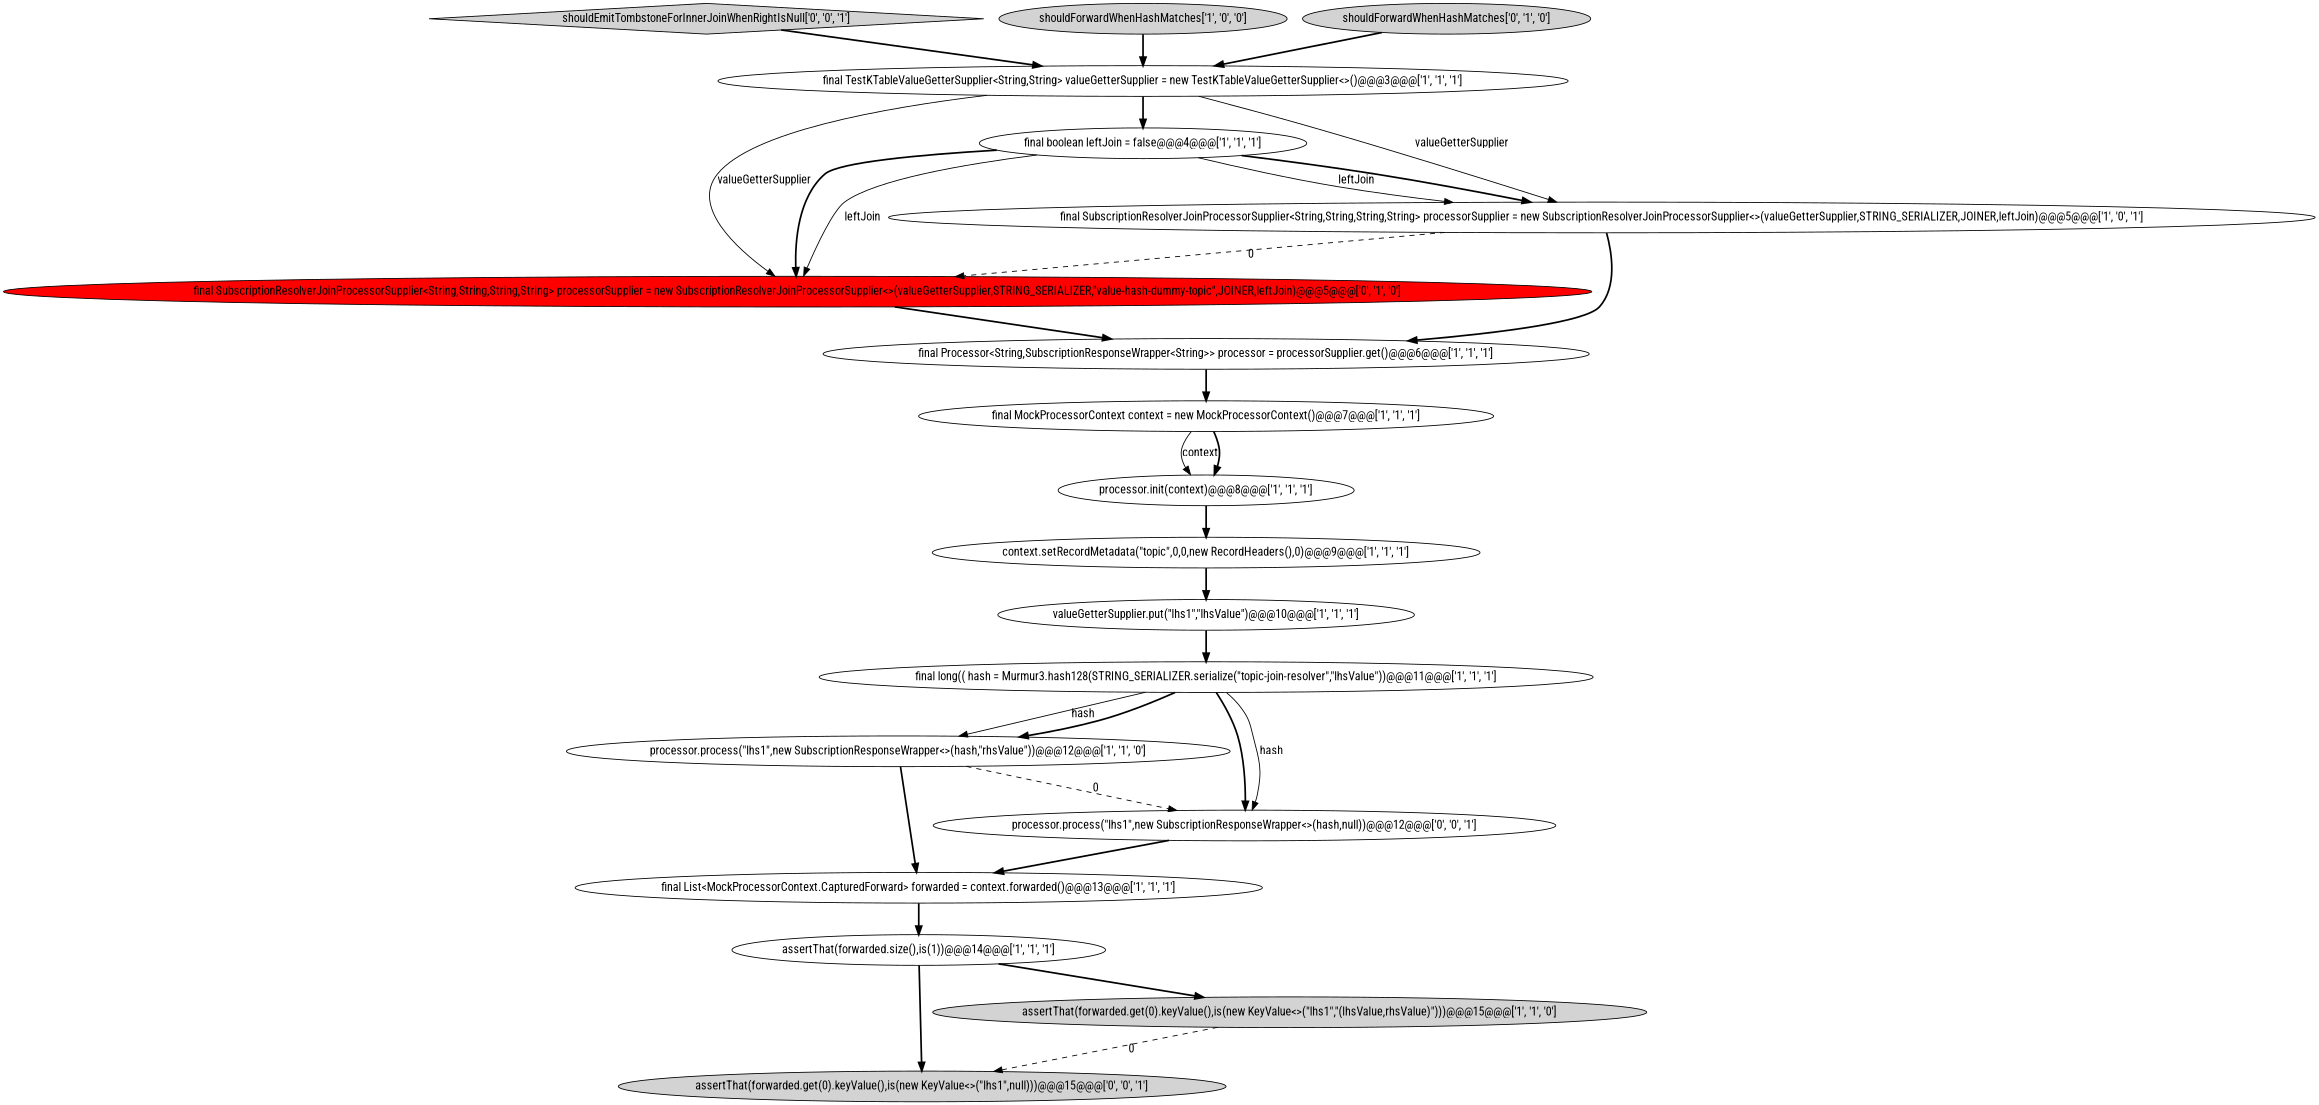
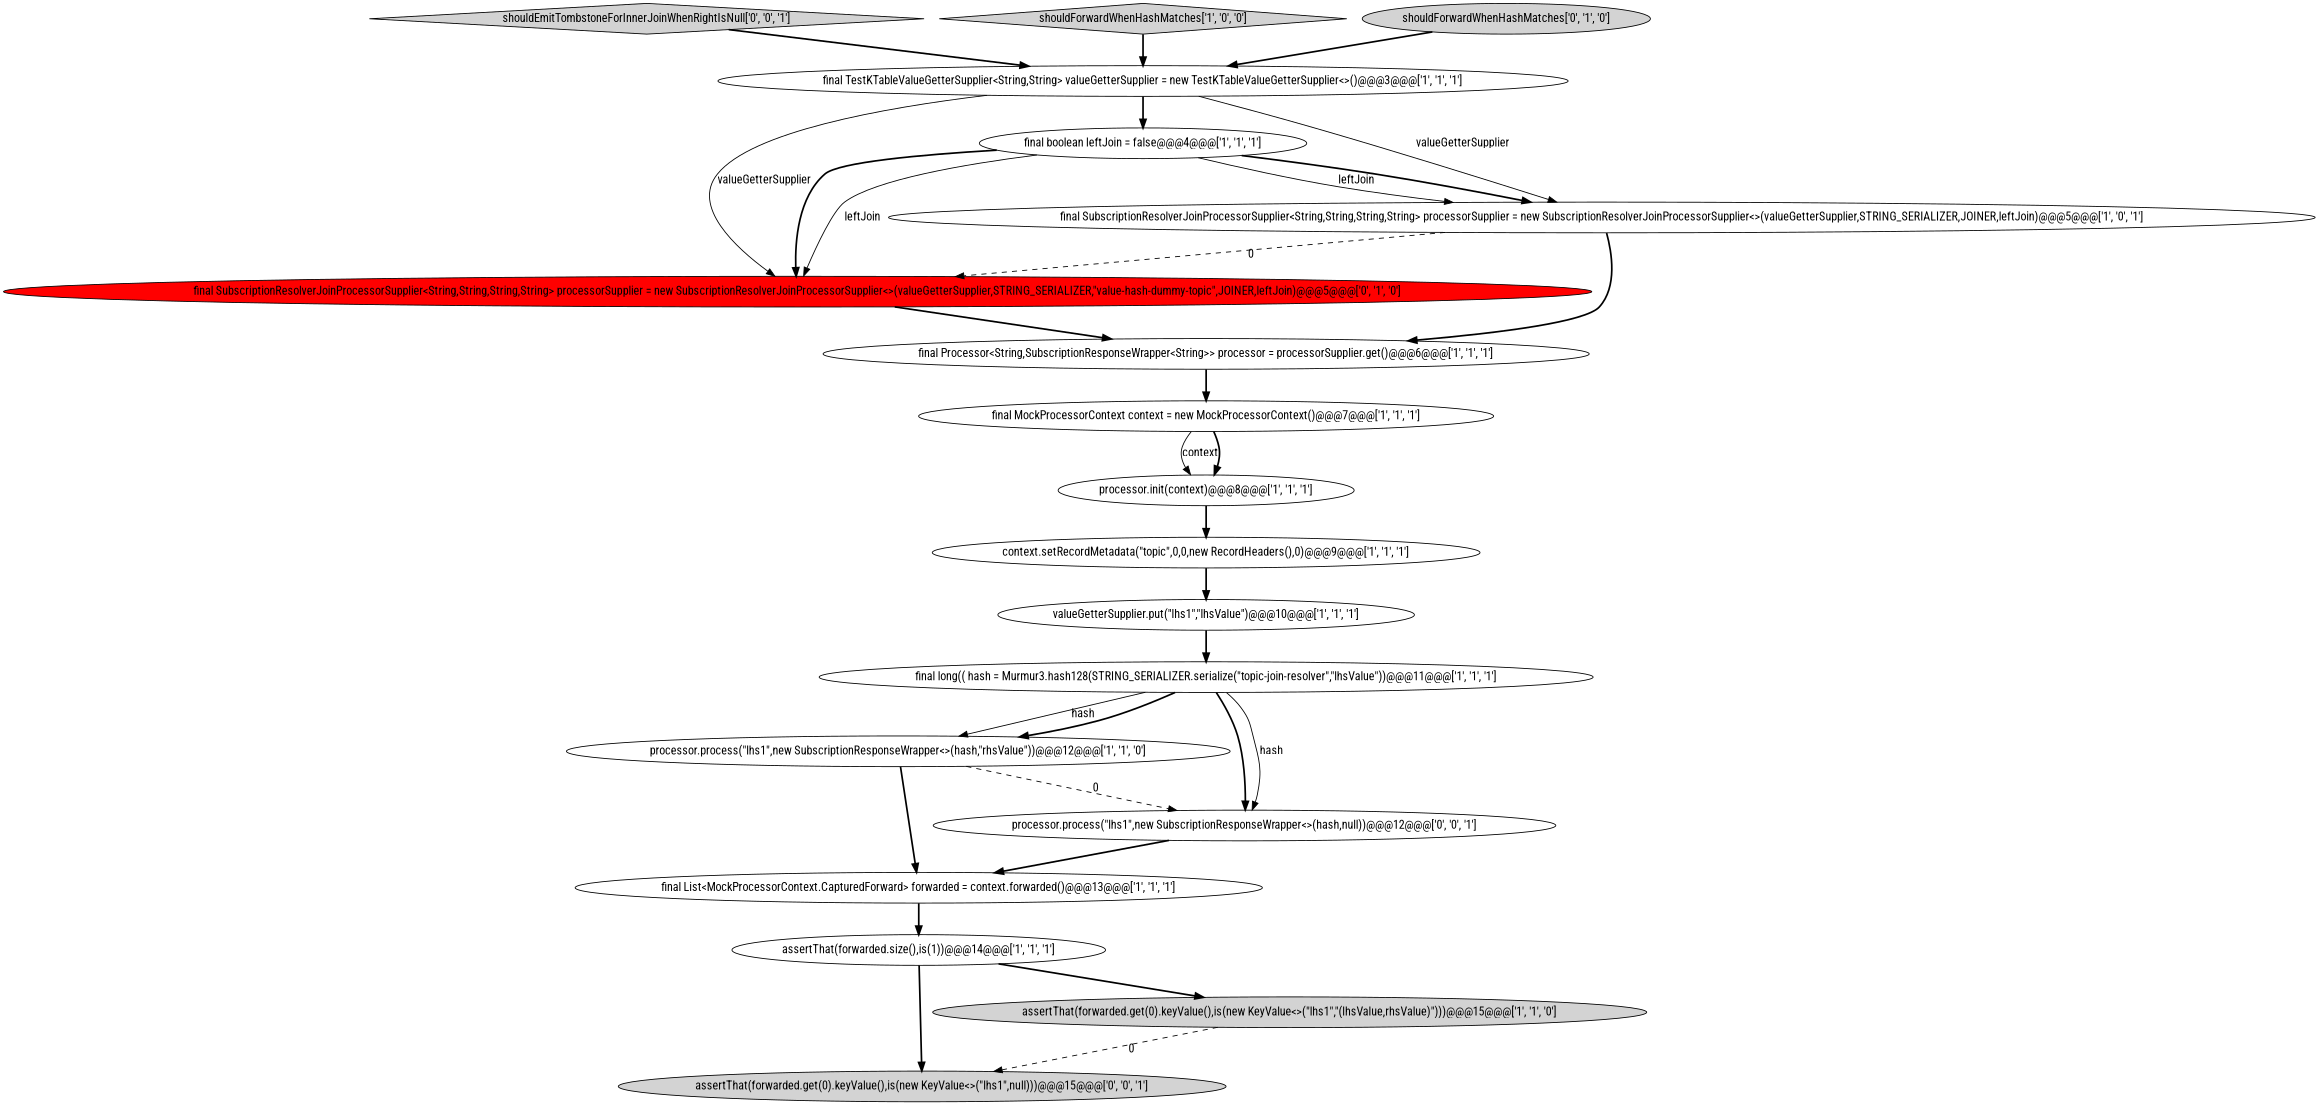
node "shouldForwardWhenHashMatches['1', '0', '0']": shape ellipse -> diamond
